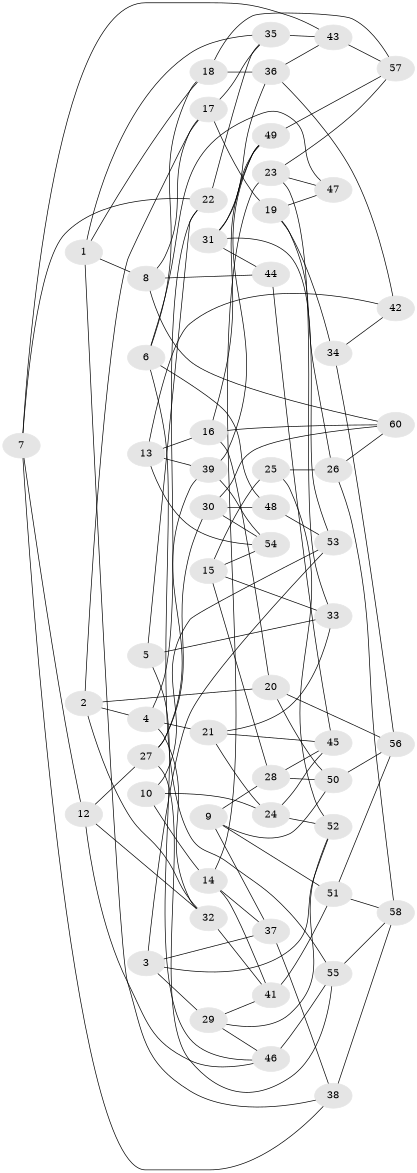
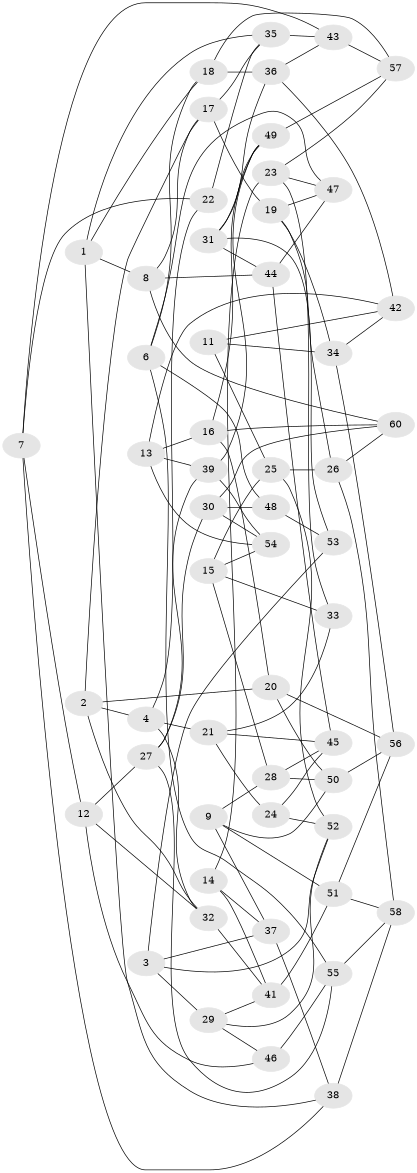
edge "47" -- "44": added
node "11": added
node "5": removed
node "10": removed
